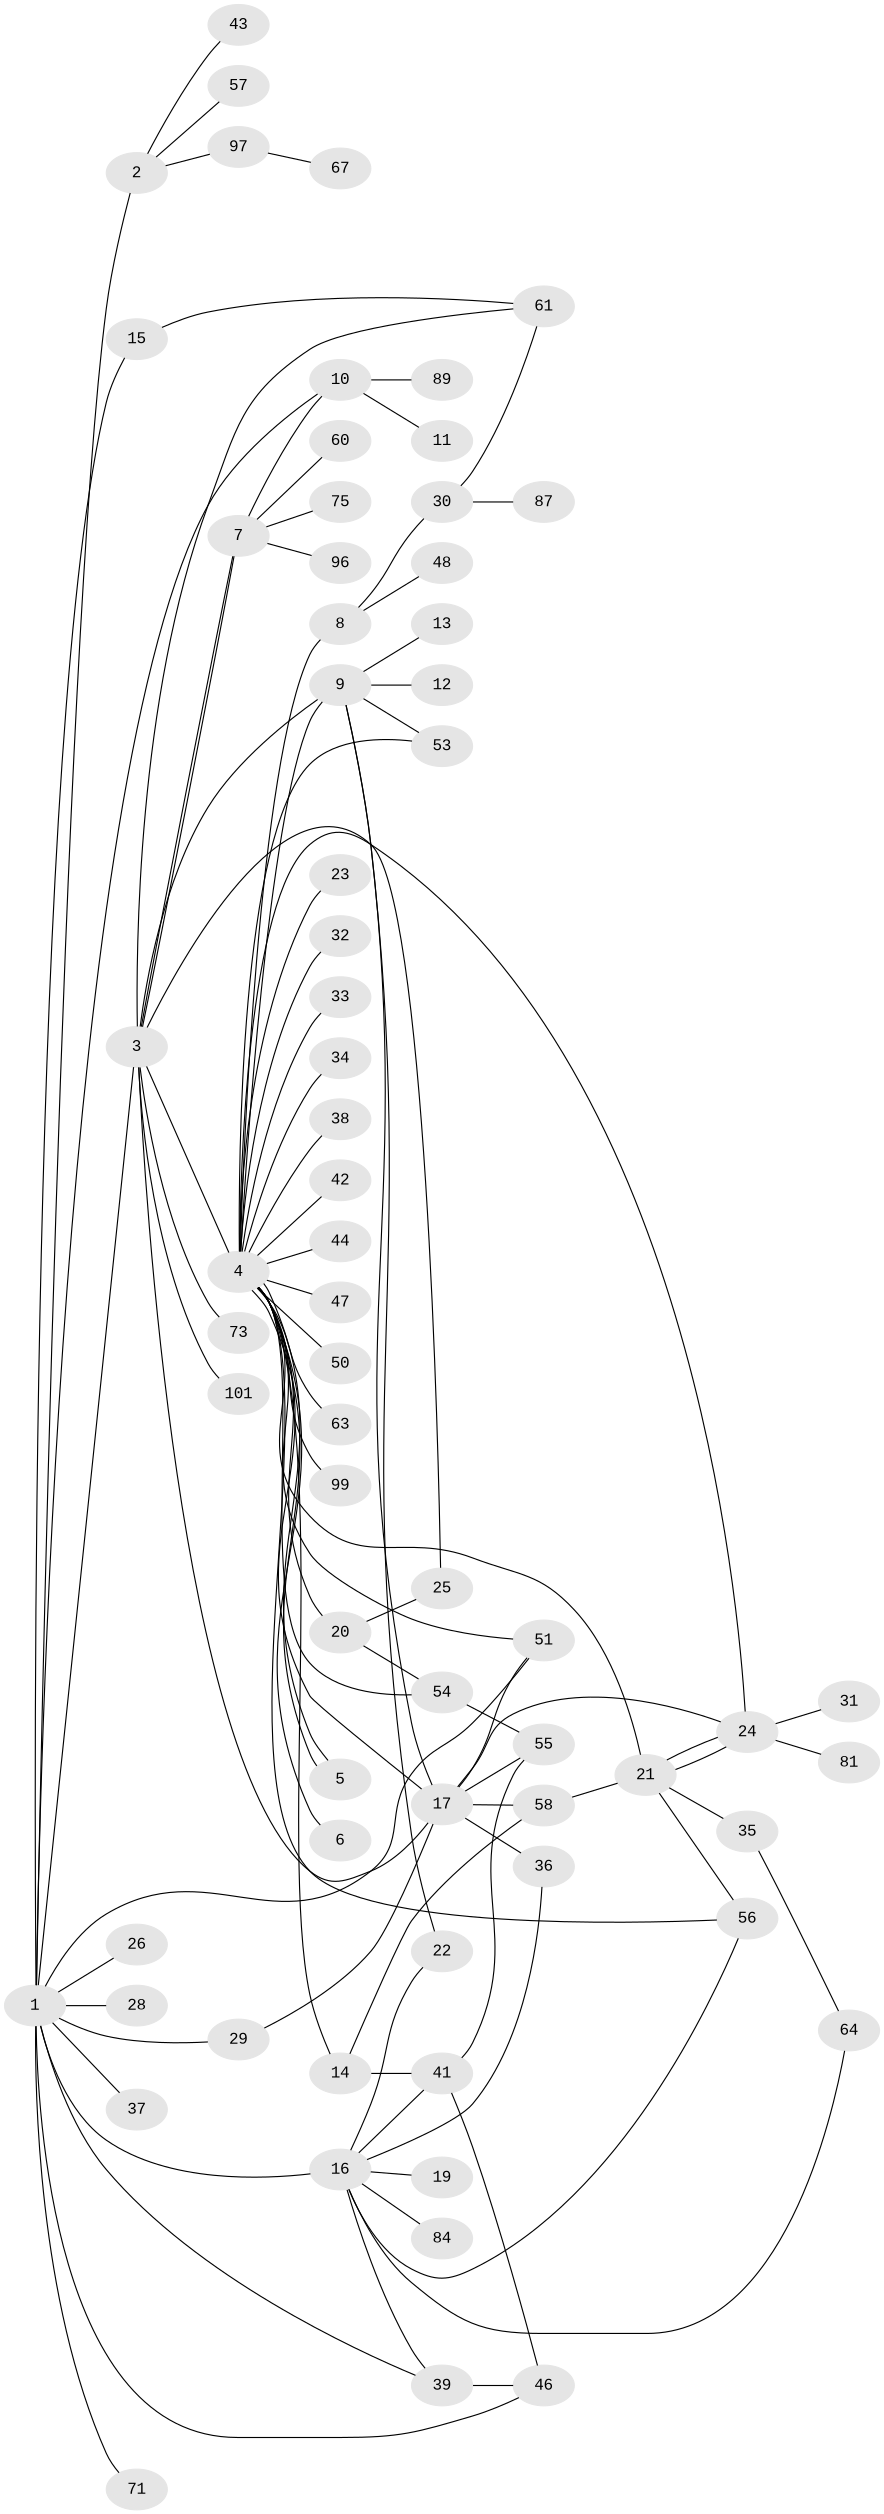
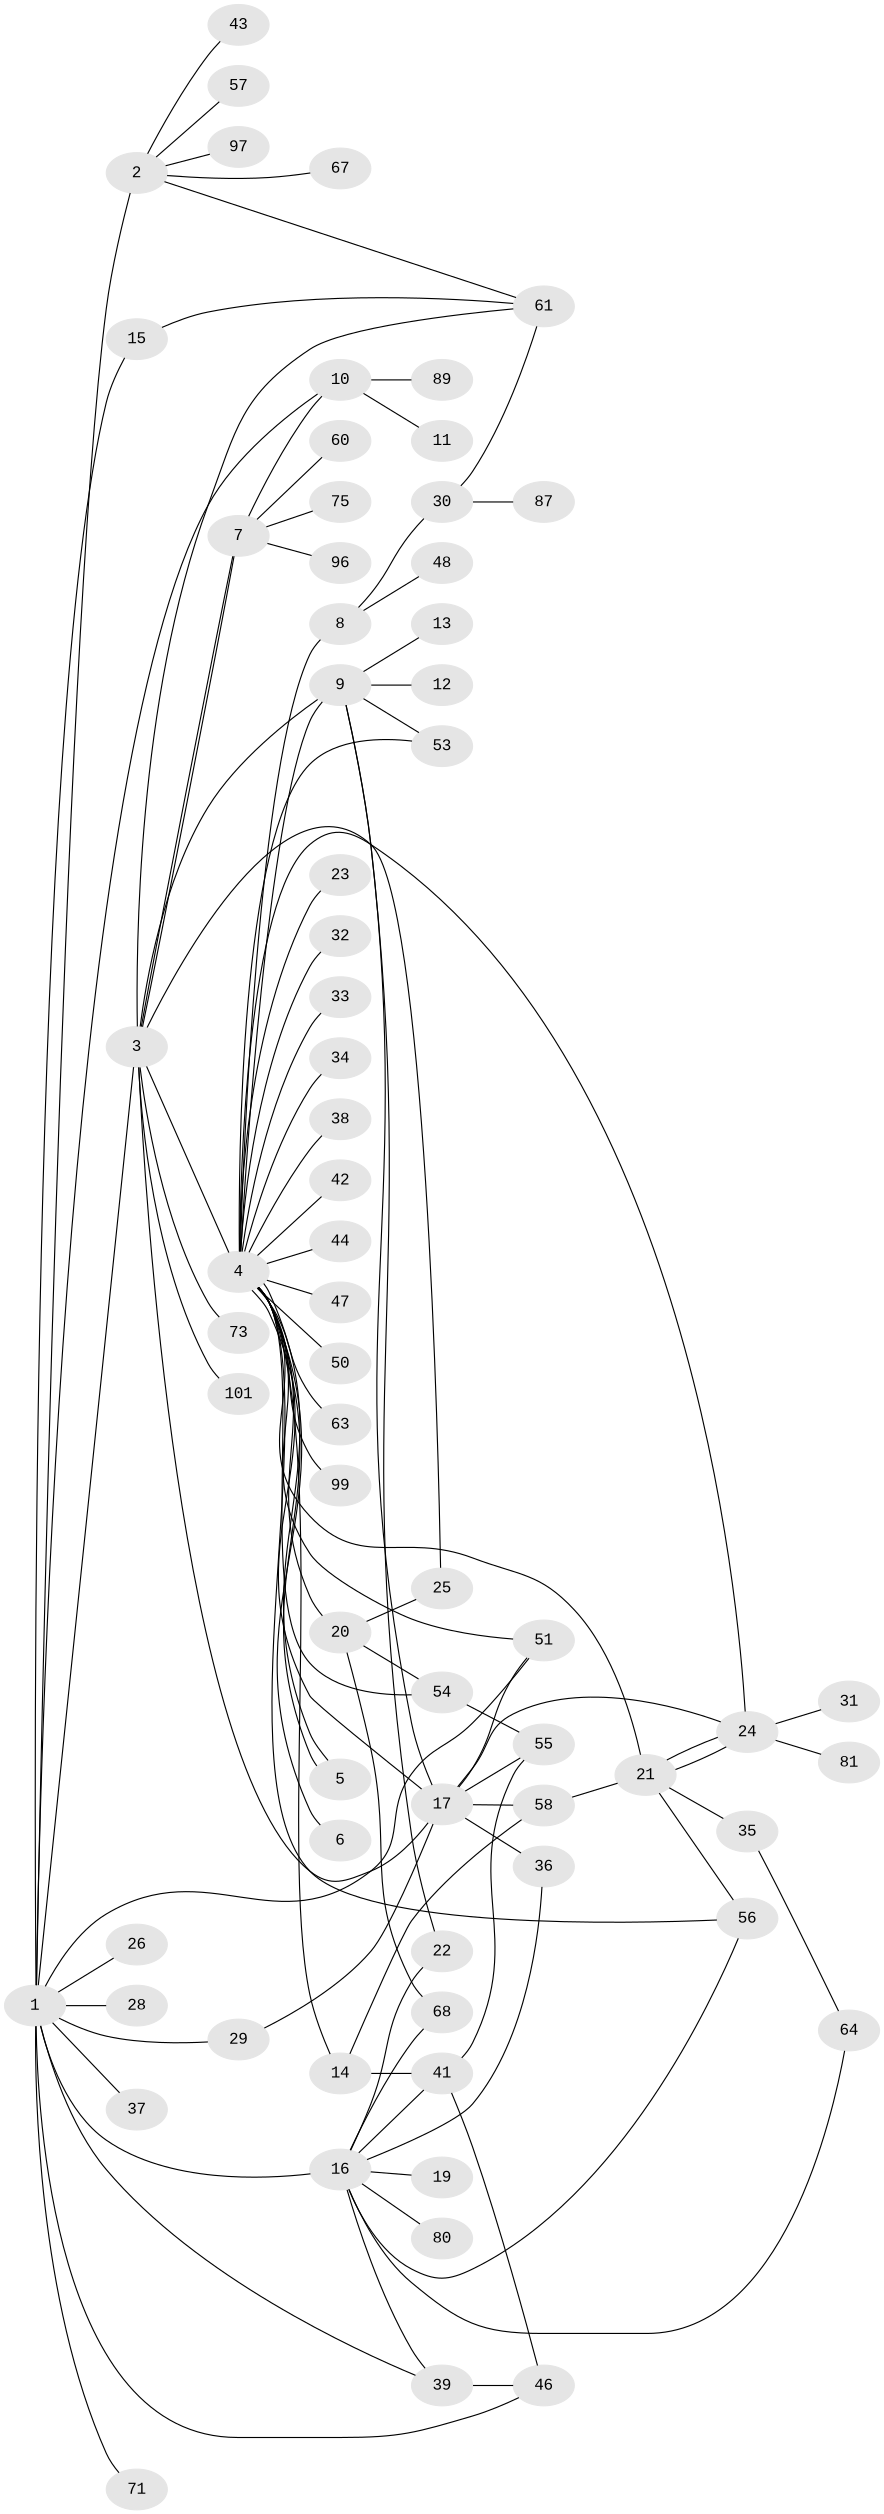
edge "97" -- "67": now "2" -- "67"
edge "2" -- "61": added
node "68": added
node "84": label "84" -> "80"
